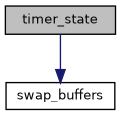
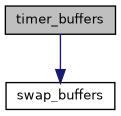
node "timer_state": label "timer_state" -> "timer_buffers"
